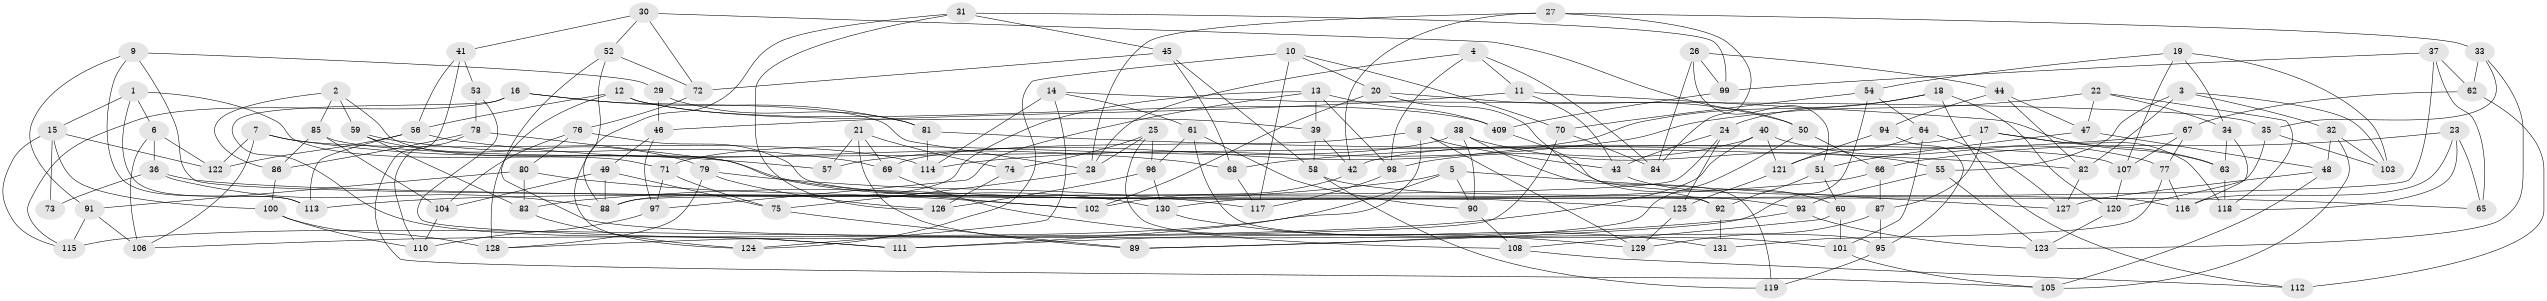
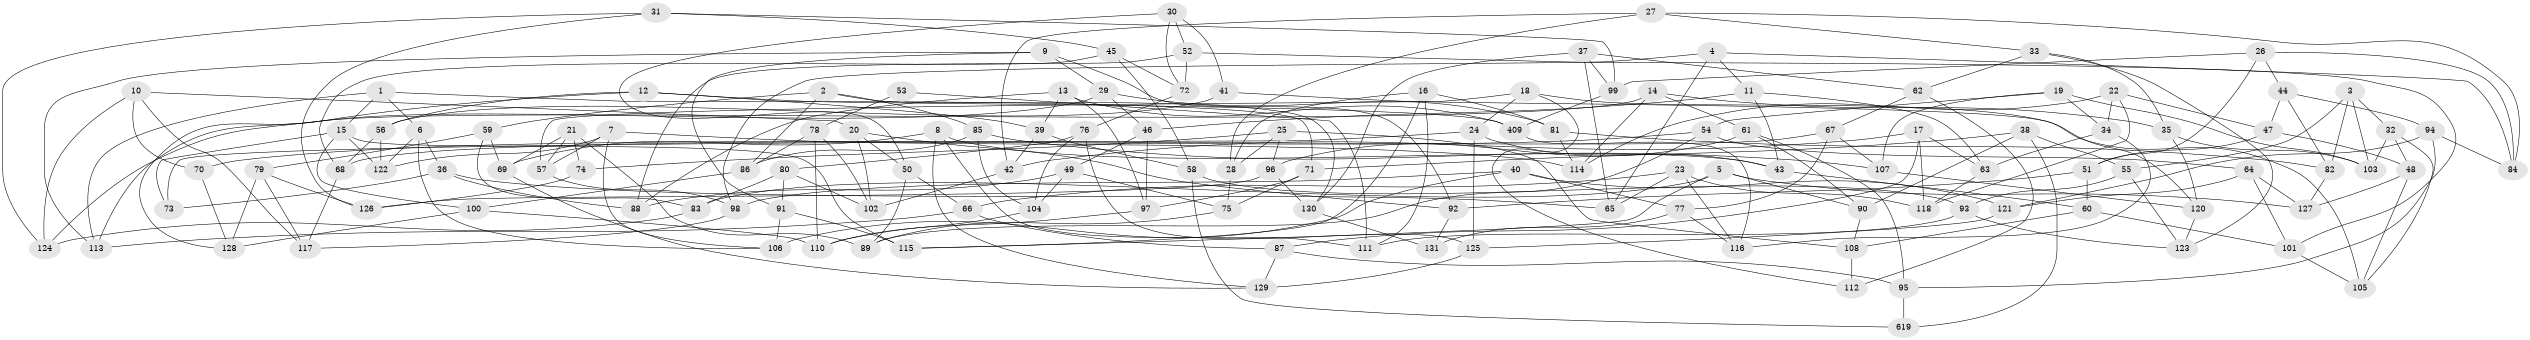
edge "41" -- "53": removed
edge "4" -- "28": now "4" -- "65"
edge "13" -- "98": now "57" -- "98"
edge "70" -- "84": now "94" -- "84"
edge "56" -- "113": now "29" -- "113"
edge "24" -- "88": now "24" -- "73"
node "119": label "119" -> "619"
